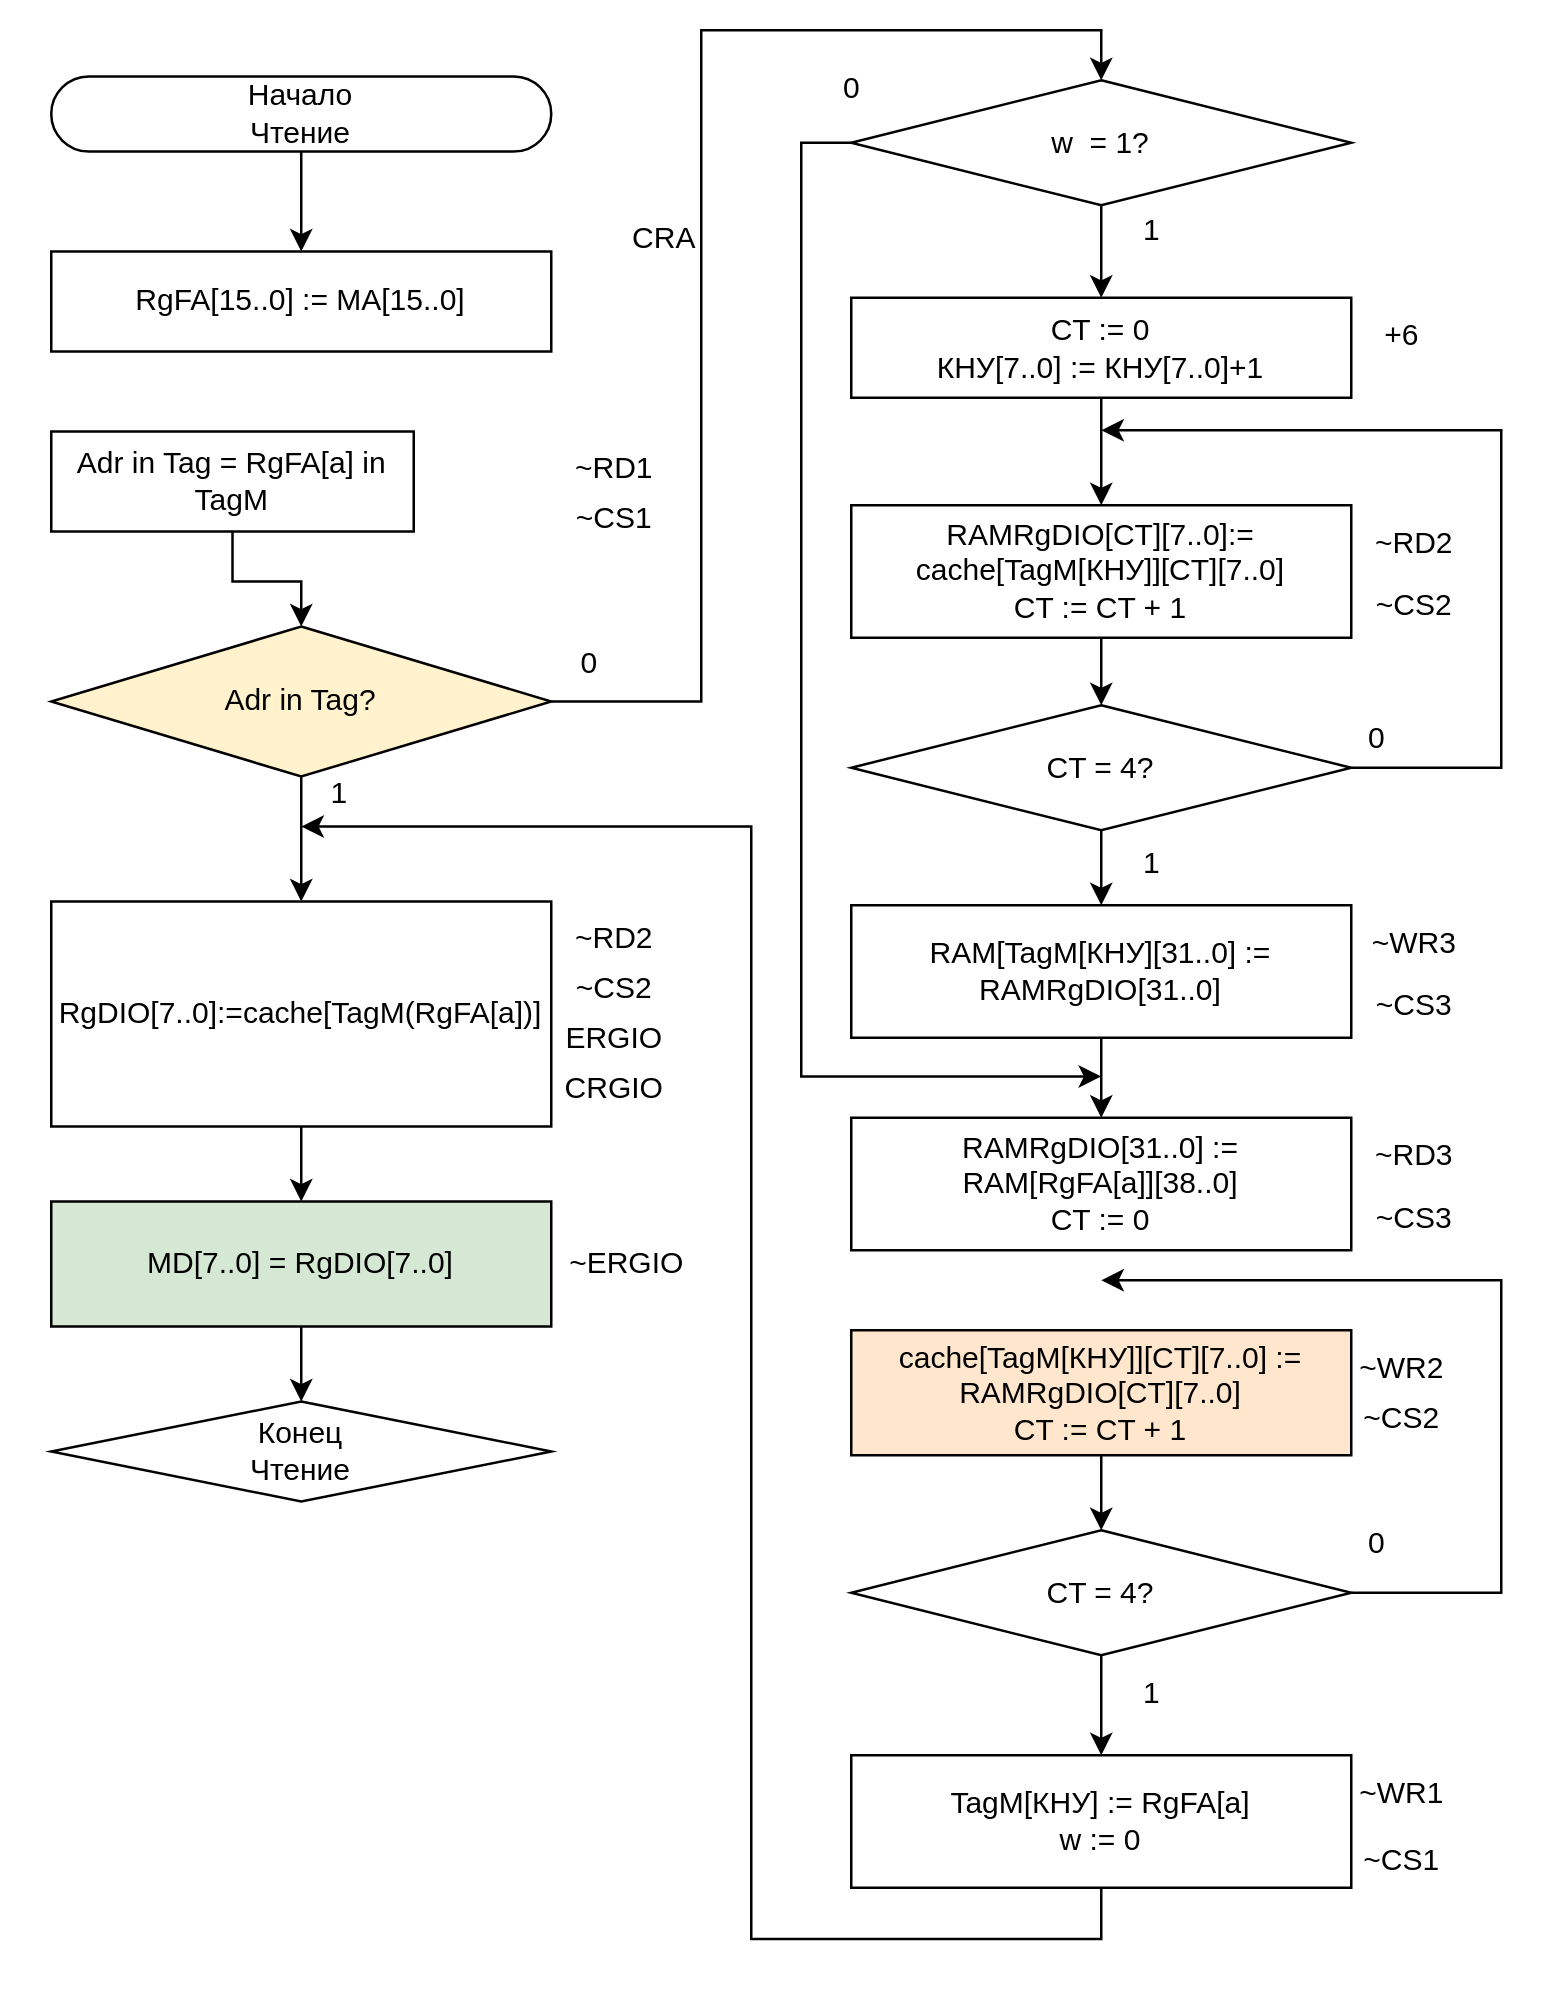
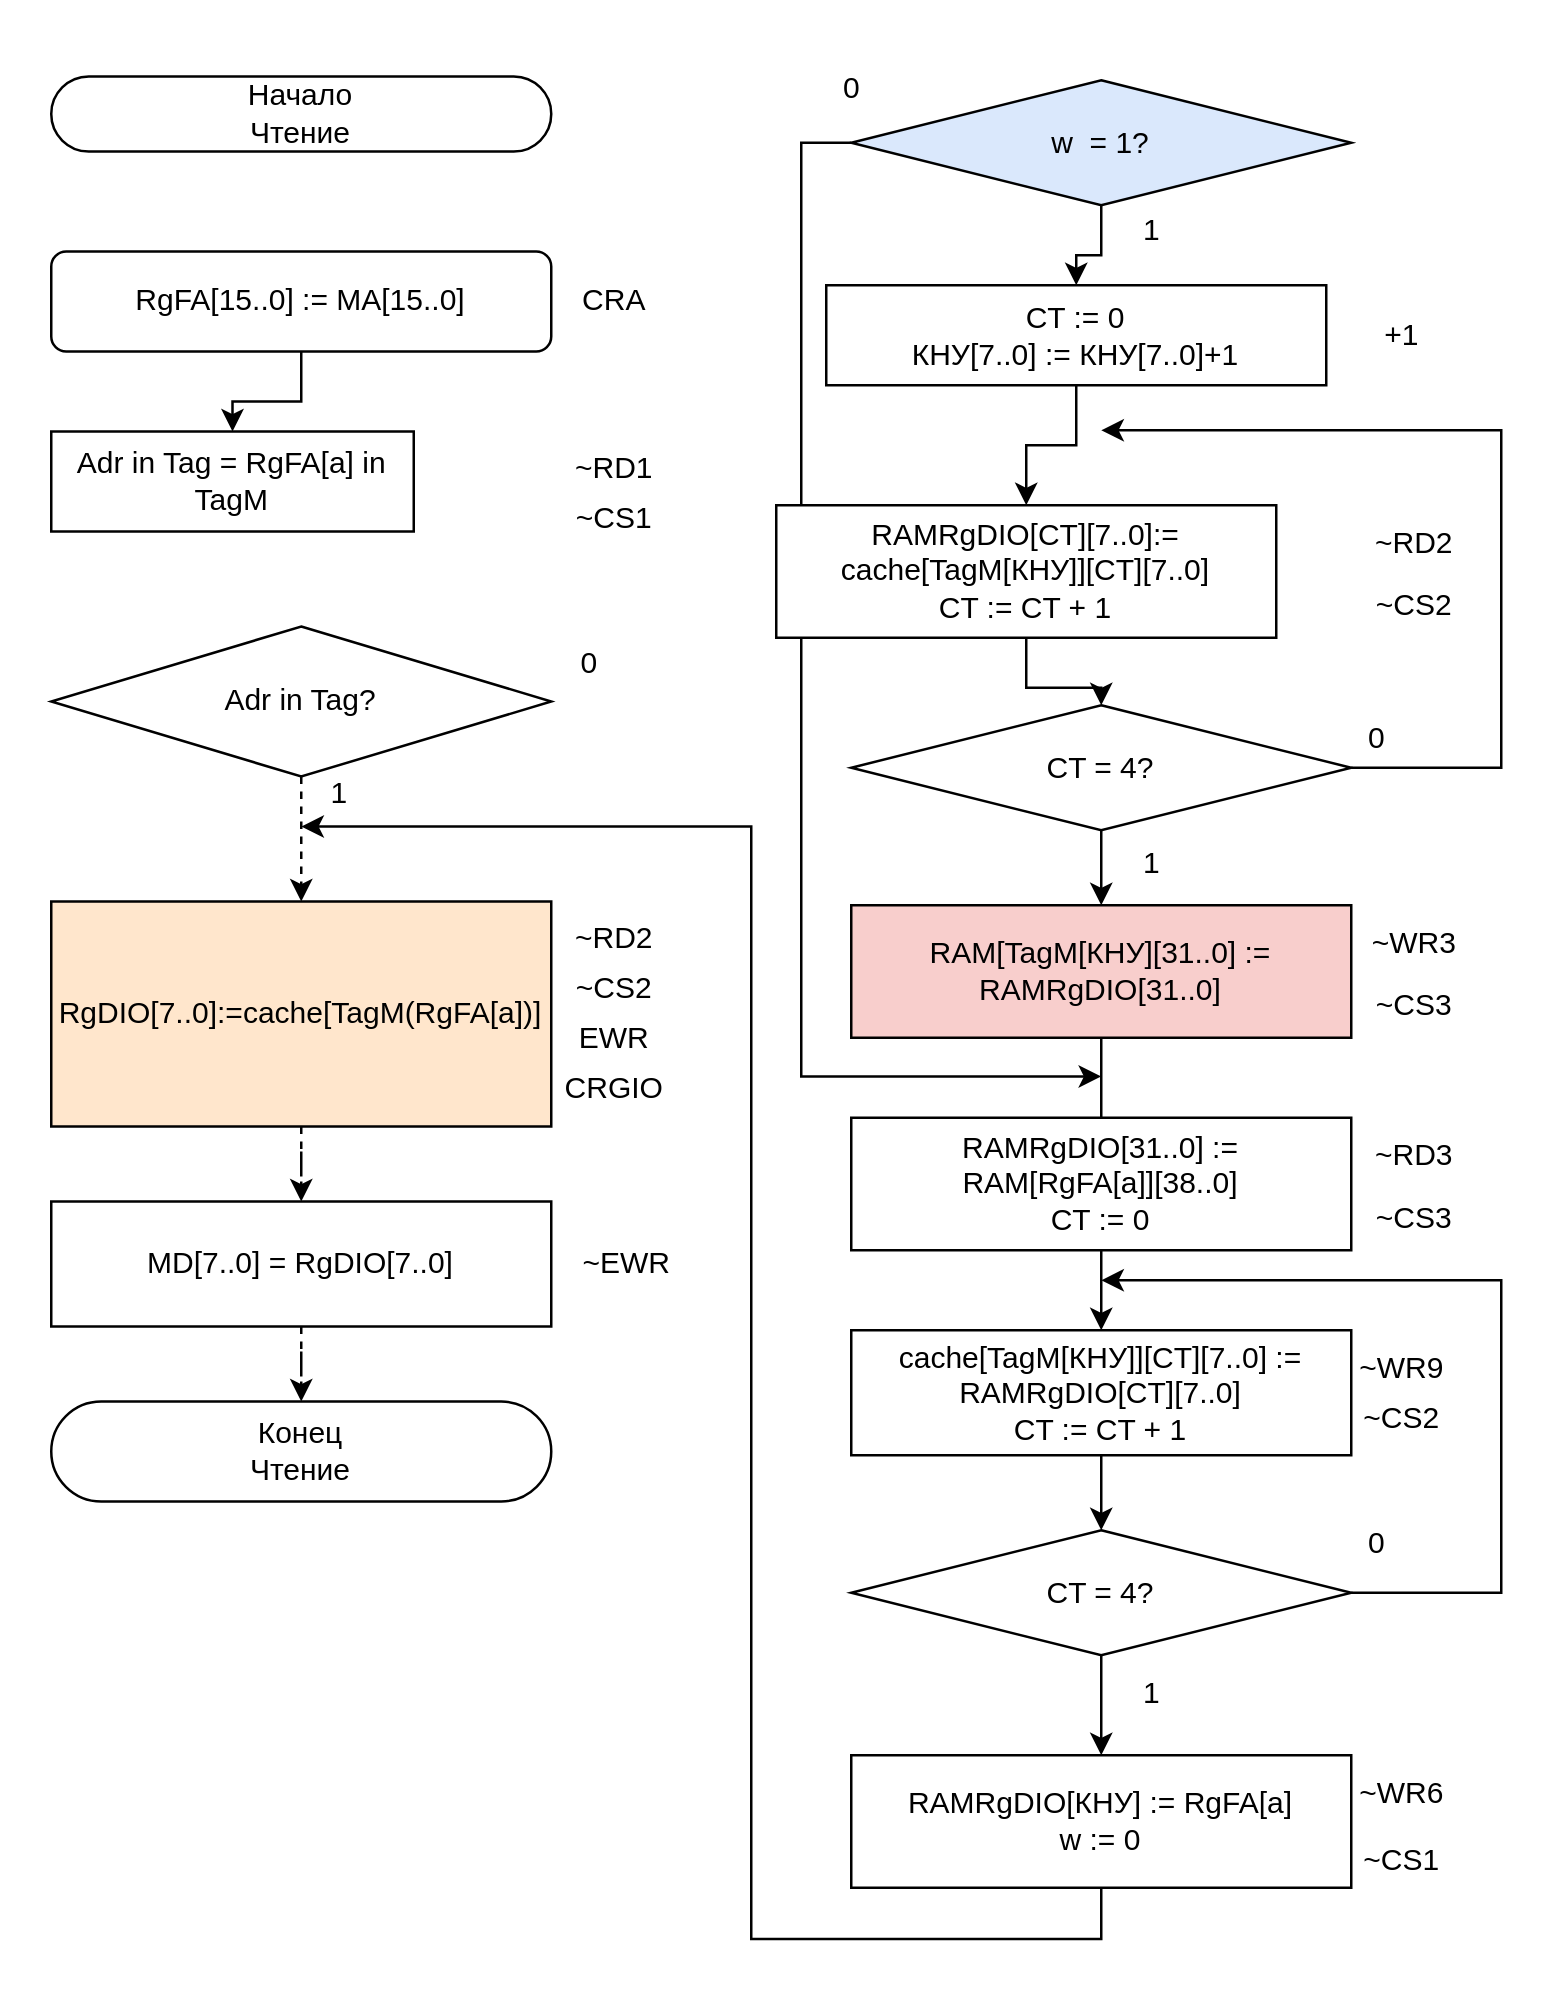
node "w = 1?": fillcolor #ffffff -> #dae8fc
edge "Начало Чтение" -> "RgFA[15..0] := MA[15..0]": removed
edge "Adr in Tag?" -> "w = 1?": removed
node "CRA": moved (664, 239) -> (614, 301)
node "RgFA[15..0] := MA[15..0]": shape rectangle -> rounded rectangle
node "+6": label "+6" -> "+1"
node "CT := 0 КНУ[7..0] := КНУ[7..0]+1": moved (1101, 348) -> (1076, 335)
edge "RgFA[15..0] := MA[15..0]" -> "Adr in Tag = RgFA[a] in TagM": added
node "RAMRgDIO[CT][7..0]:= cache[TagM[КНУ]][CT][7..0] CT := CT + 1": moved (1101, 571) -> (1026, 571)
edge "Adr in Tag = RgFA[a] in TagM" -> "Adr in Tag?": removed
node "Adr in Tag?": fillcolor #fff2cc -> #ffffff
edge "Adr in Tag?" -> "RgDIO[7..0]:=cache[TagM(RgFA[a])]": style solid -> dashed
node "RAM[TagM[КНУ][31..0] := RAMRgDIO[31..0]": fillcolor #ffffff -> #f8cecc
node "RgDIO[7..0]:=cache[TagM(RgFA[a])]": fillcolor #ffffff -> #ffe6cc
node "ERGIO": label "ERGIO" -> "EWR"
edge "RAM[TagM[КНУ][31..0] := RAMRgDIO[31..0]" -> "RAMRgDIO[31..0] := RAM[RgFA[a]][38..0] CT := 0": arrowhead classic -> none
edge "RgDIO[7..0]:=cache[TagM(RgFA[a])]" -> "MD[7..0] = RgDIO[7..0]": style solid -> dashed
node "MD[7..0] = RgDIO[7..0]": fillcolor #d5e8d4 -> #ffffff
node "~ERGIO": label "~ERGIO" -> "~EWR"
edge "RAMRgDIO[31..0] := RAM[RgFA[a]][38..0] CT := 0" -> "cache[TagM[КНУ]][CT][7..0] := RAMRgDIO[CT][7..0] CT := CT + 1": added
edge "MD[7..0] = RgDIO[7..0]" -> "Конец Чтение": style solid -> dashed
node "~WR2": label "~WR2" -> "~WR9"
node "cache[TagM[КНУ]][CT][7..0] := RAMRgDIO[CT][7..0] CT := CT + 1": fillcolor #ffe6cc -> #ffffff
node "Конец Чтение": shape diamond -> rounded rectangle
node "~WR1": label "~WR1" -> "~WR6"
node "TagM[КНУ] := RgFA[a] w := 0": label "TagM[КНУ] := RgFA[a] w := 0" -> "RAMRgDIO[КНУ] := RgFA[a] w := 0"
